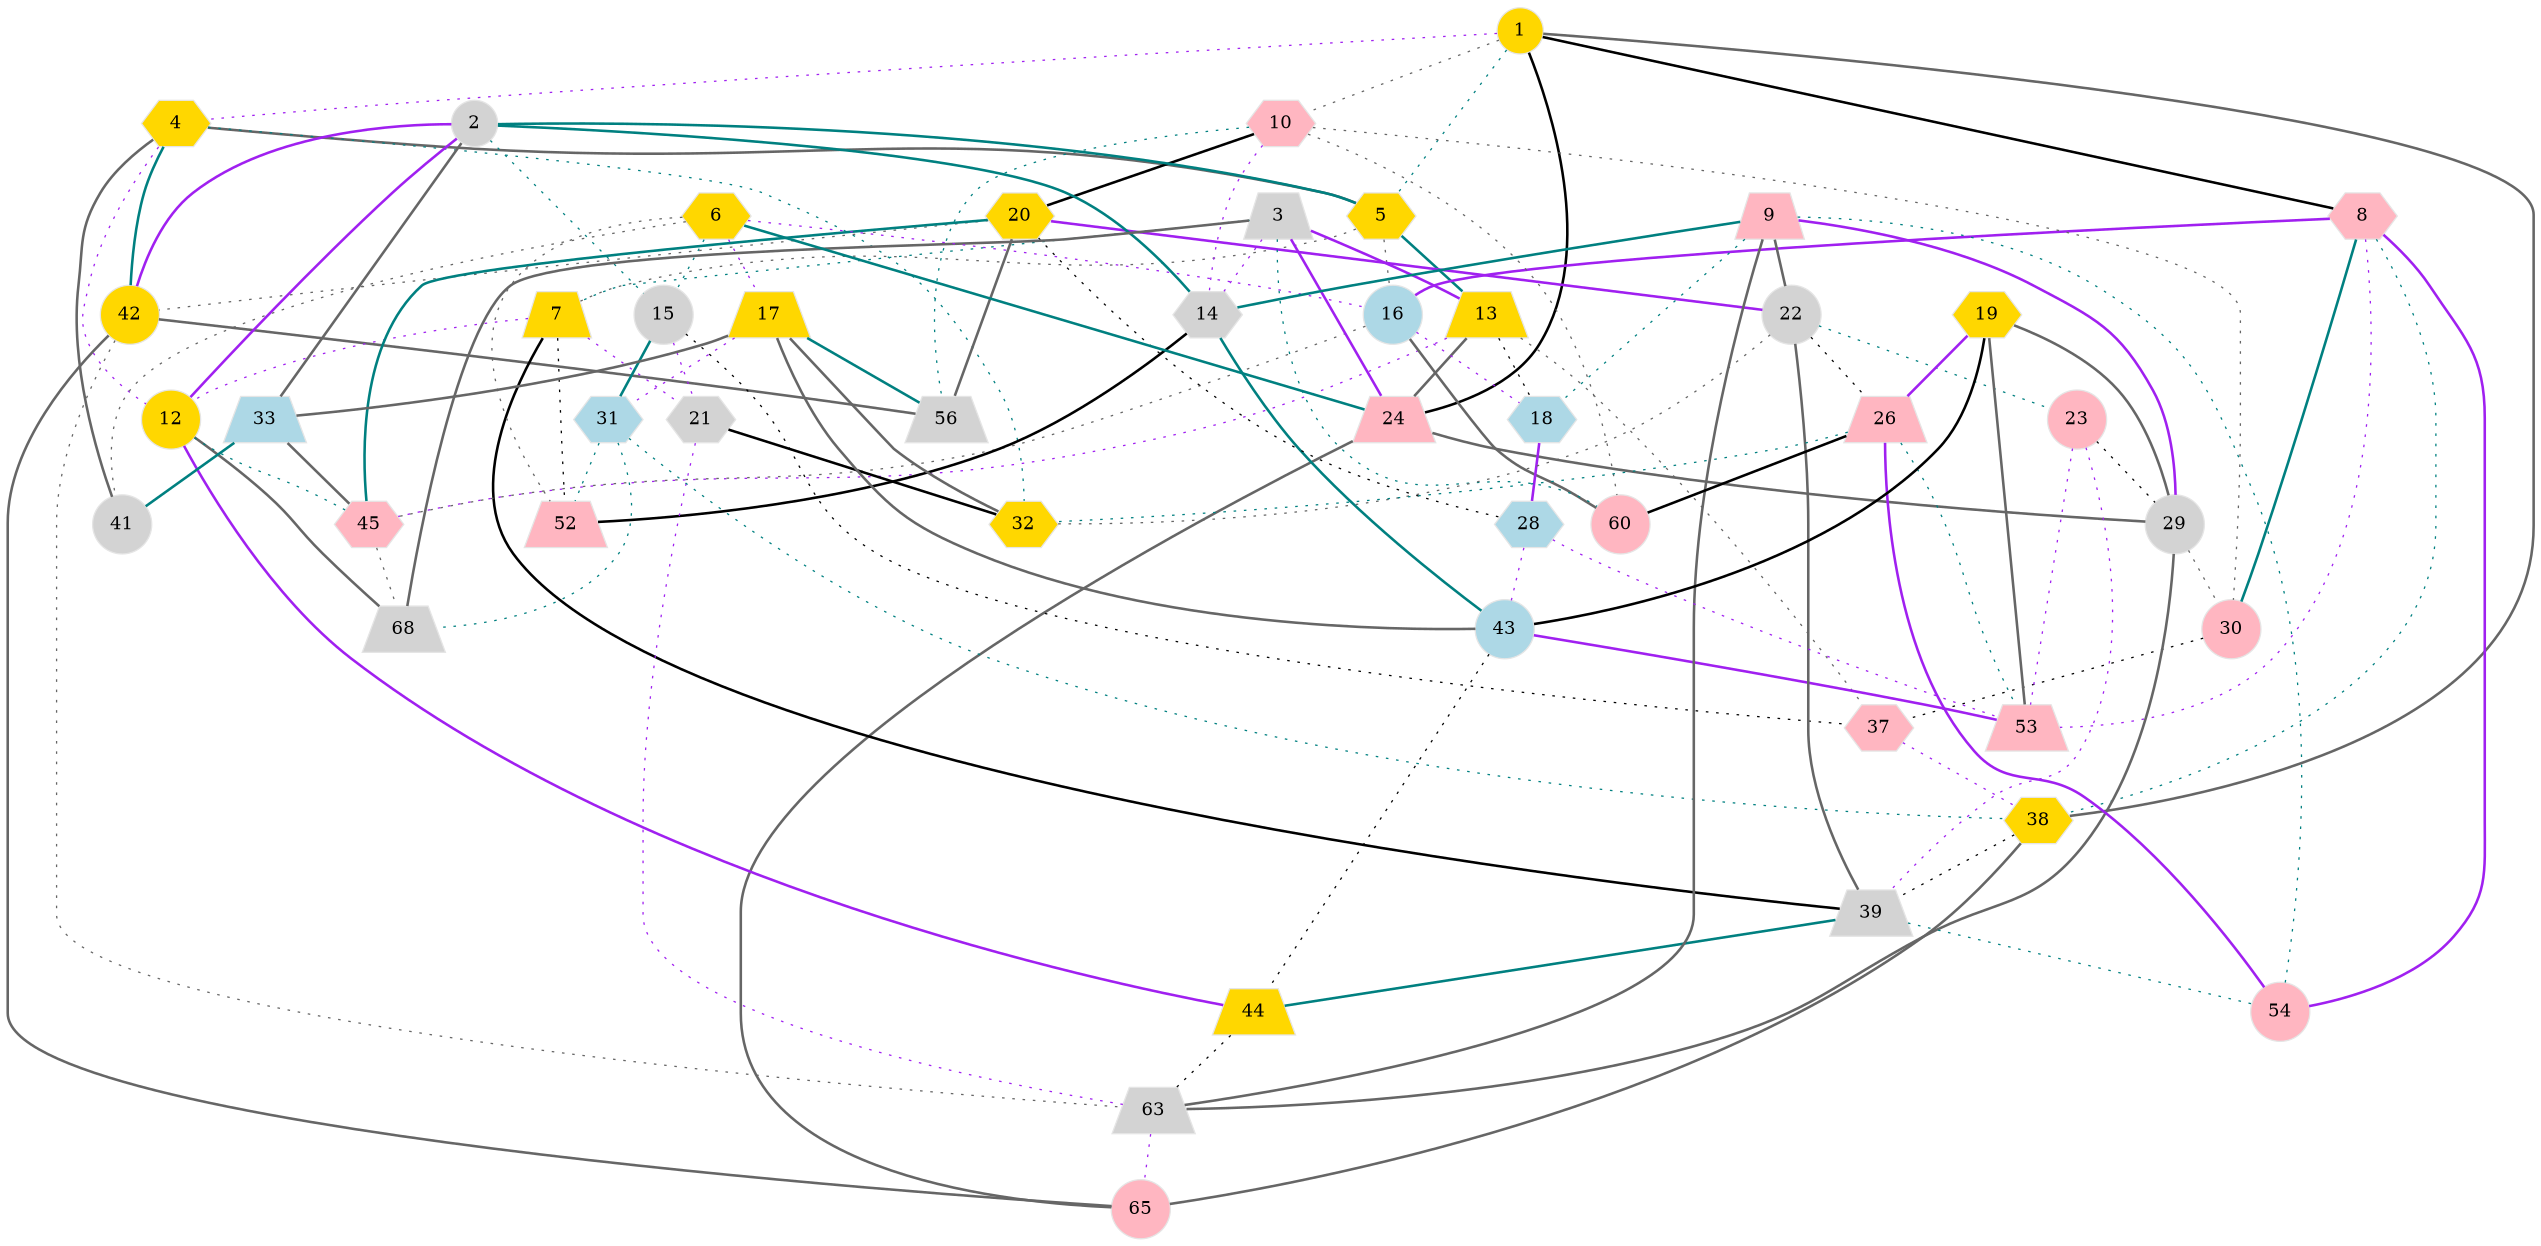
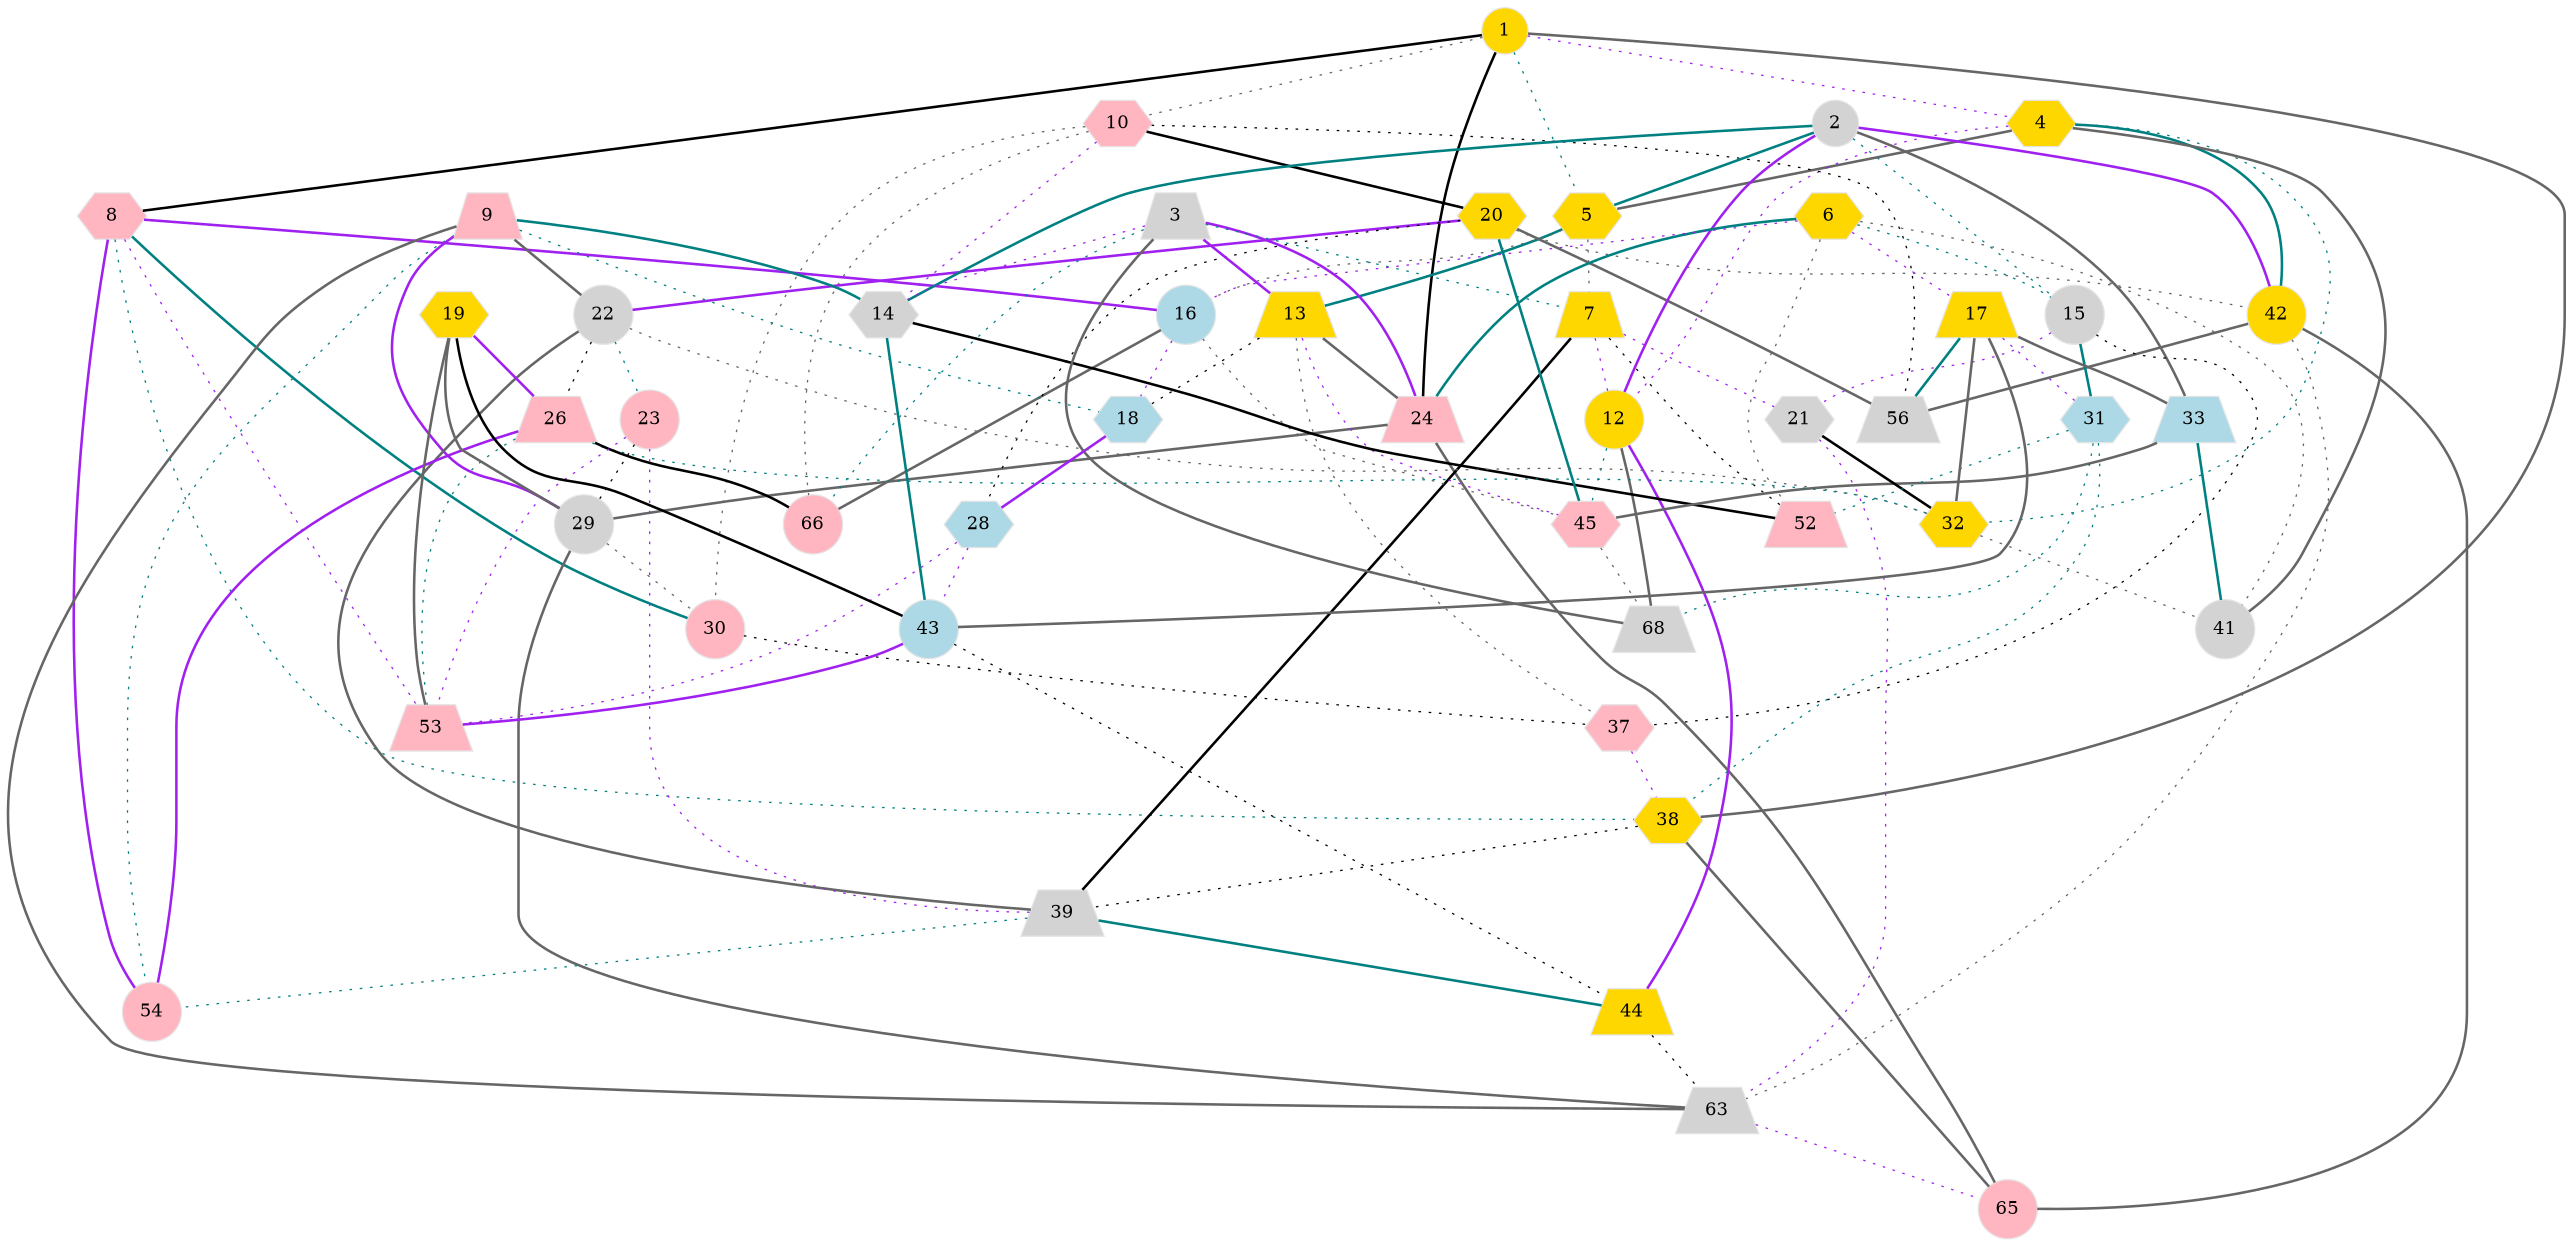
edge "10" -- "56": color teal -> black
node "60": label "60" -> "66"
edge "32" -- "41": added
